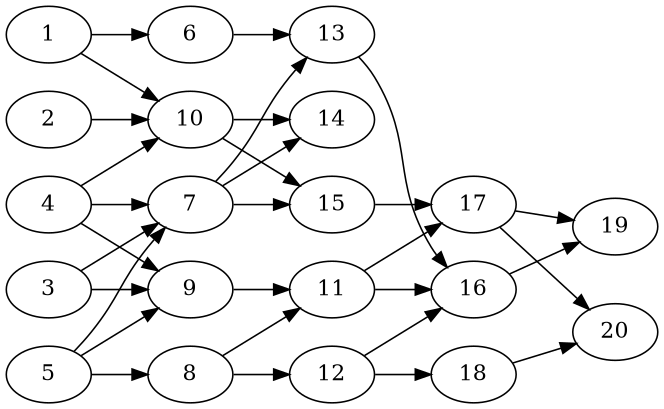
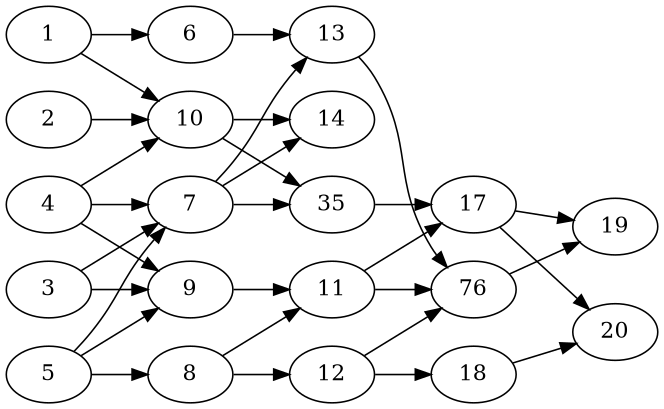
node "15": label "15" -> "35"
node "16": label "16" -> "76"
